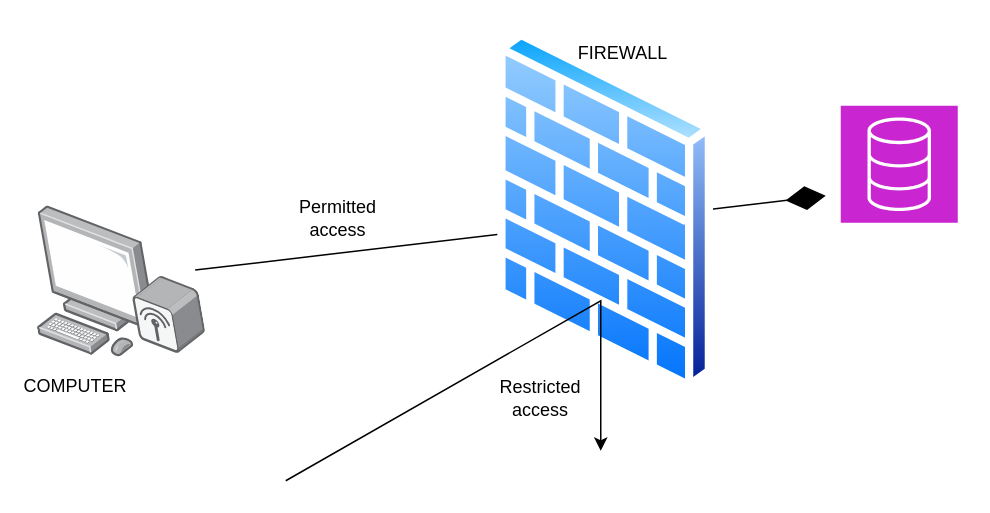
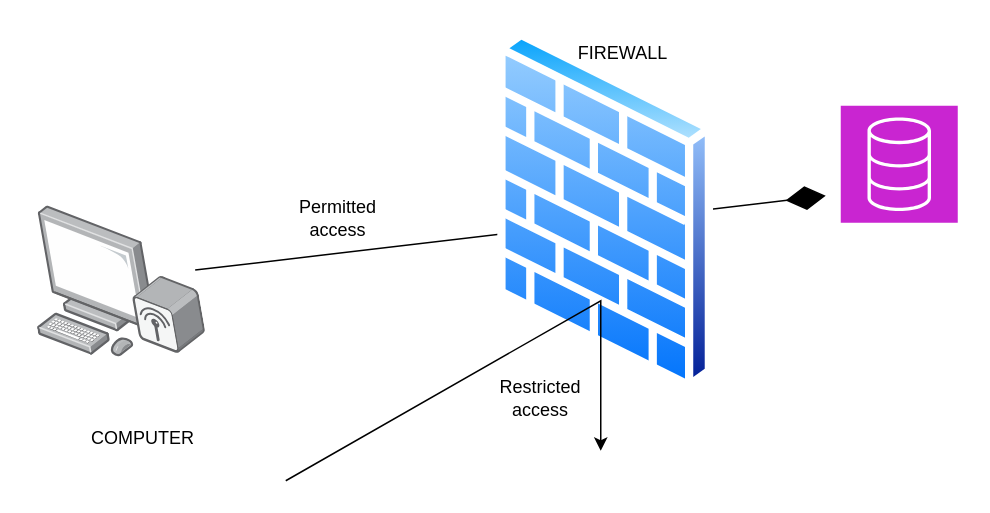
node "COMPUTER": moved (76, 386) -> (143, 439)
